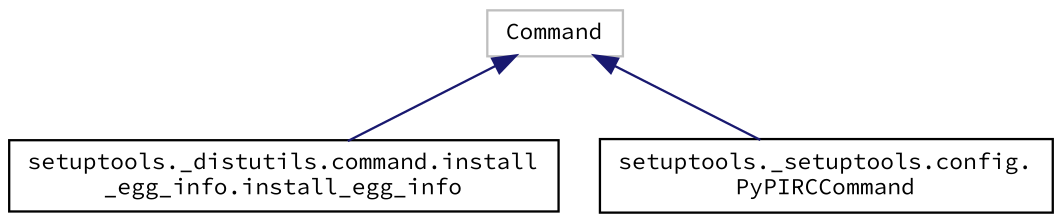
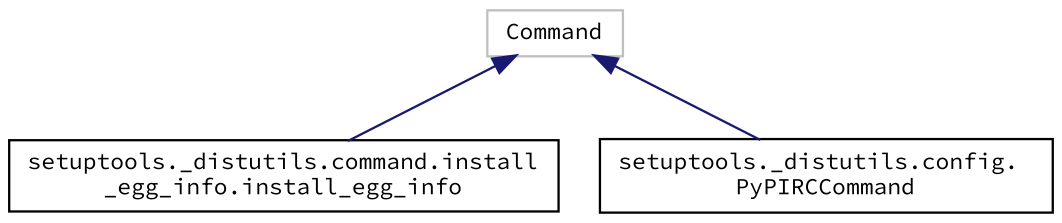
node "setuptools._setuptools.config. PyPIRCCommand": label "setuptools._setuptools.config. PyPIRCCommand" -> "setuptools._distutils.config. PyPIRCCommand"
